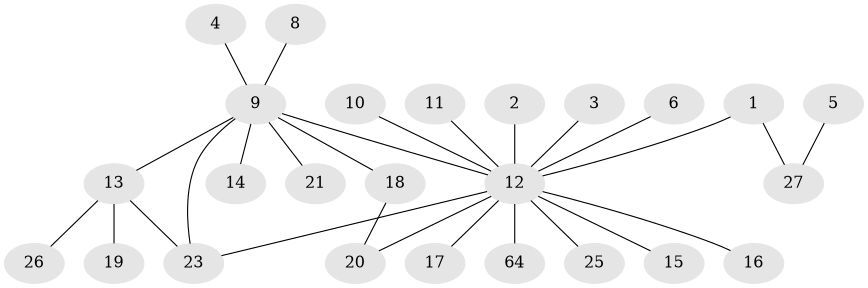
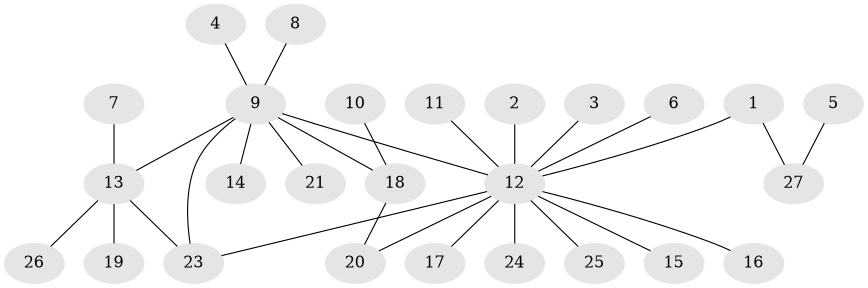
node "7": added
edge "10" -- "12": now "10" -- "18"
node "64": label "64" -> "24"
